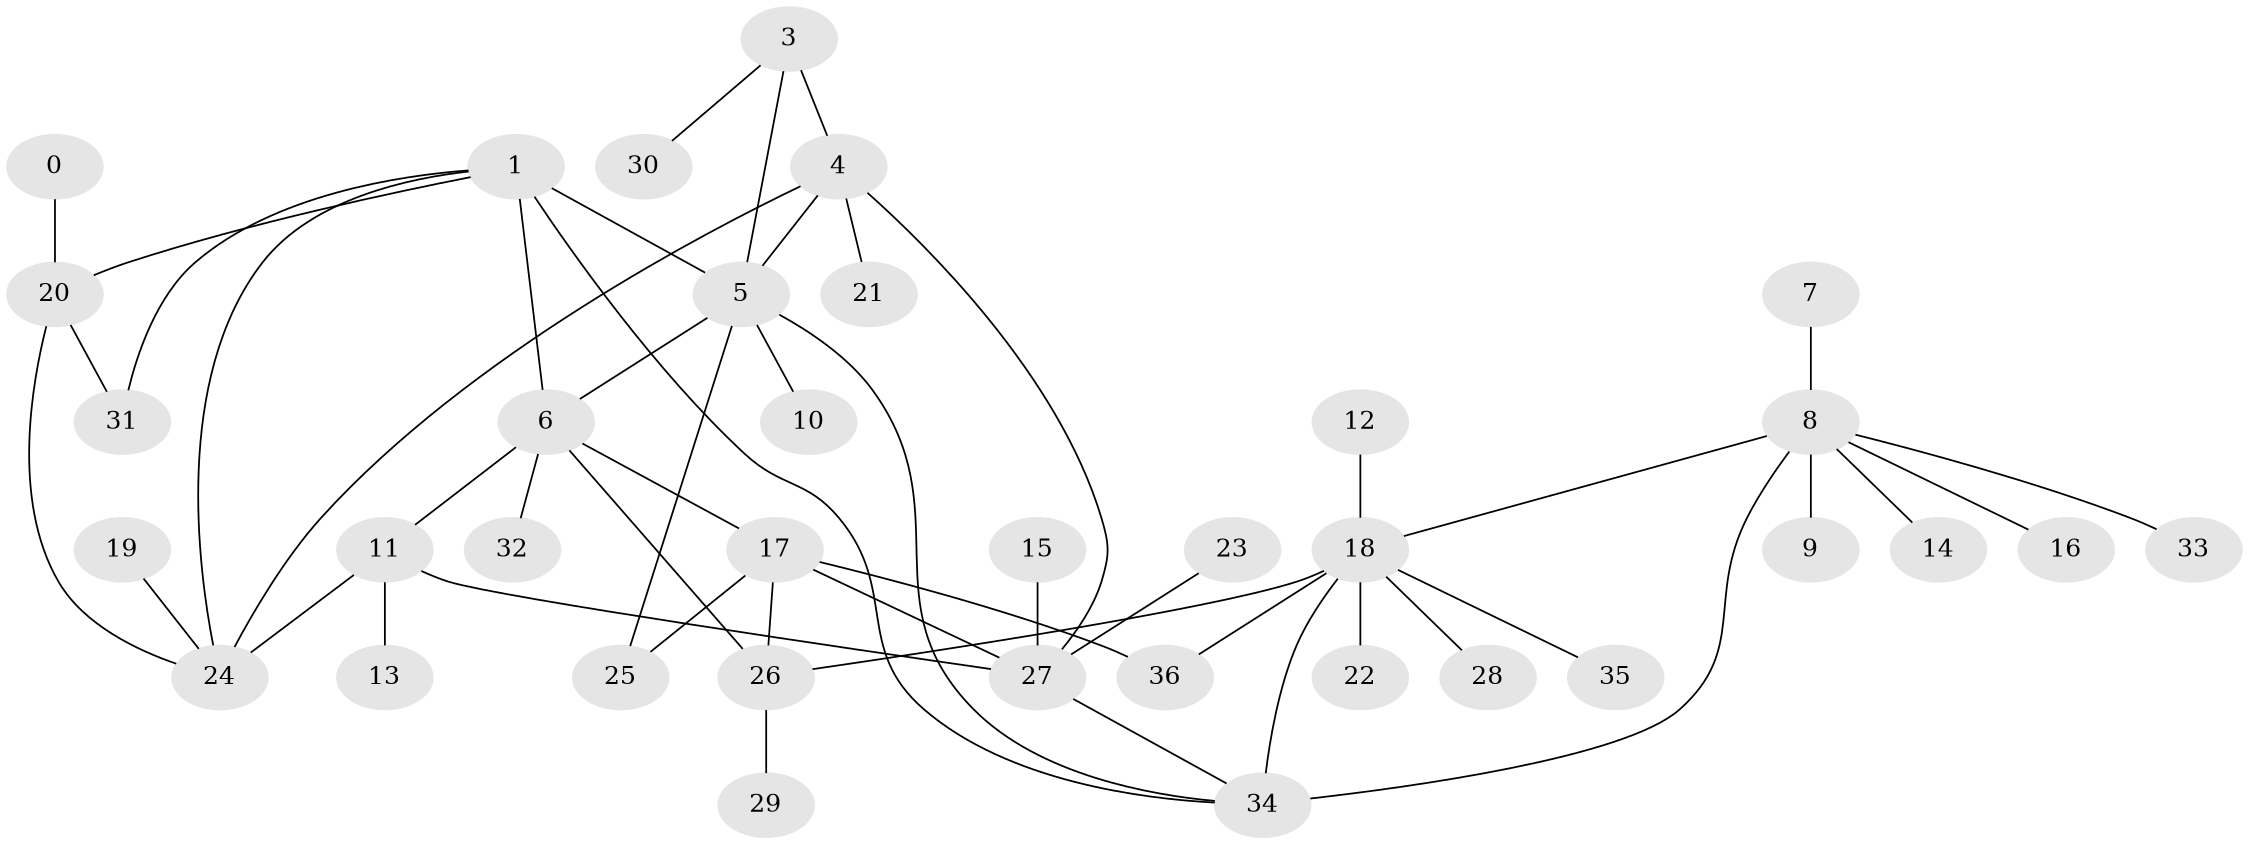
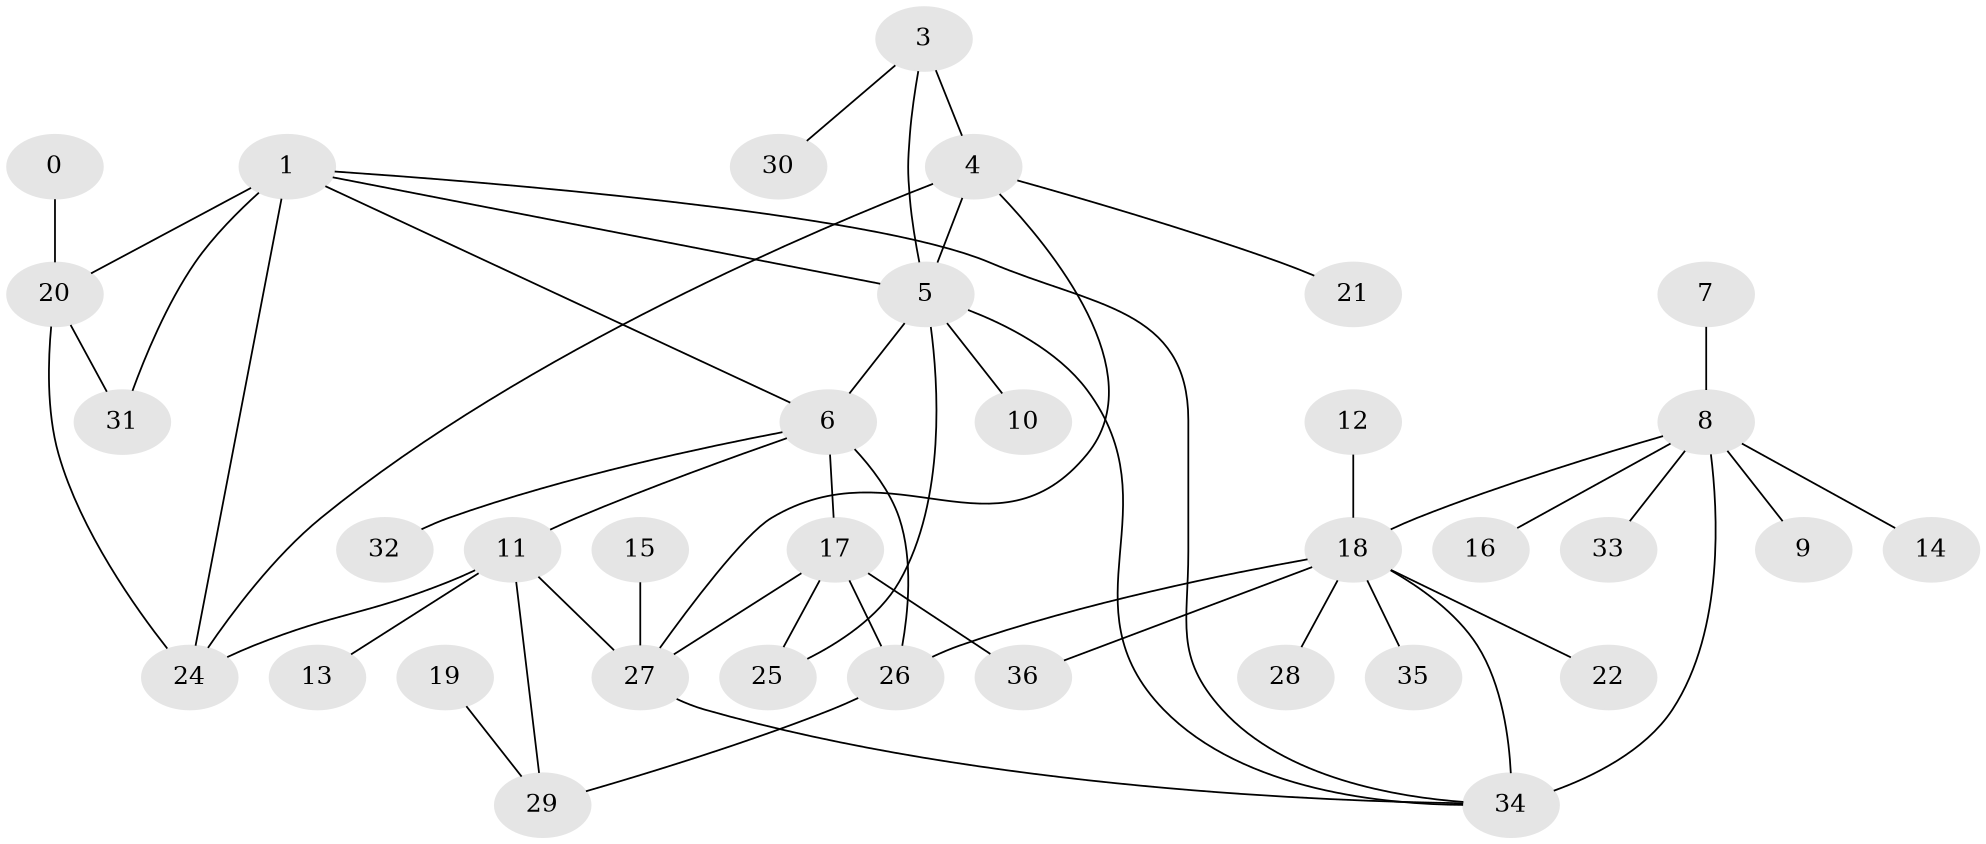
node "23": removed
edge "19" -- "24": now "19" -- "29"
edge "11" -- "29": added
